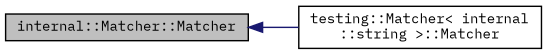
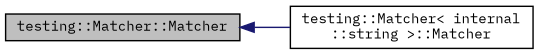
node "internal::Matcher::Matcher": label "internal::Matcher::Matcher" -> "testing::Matcher::Matcher"
